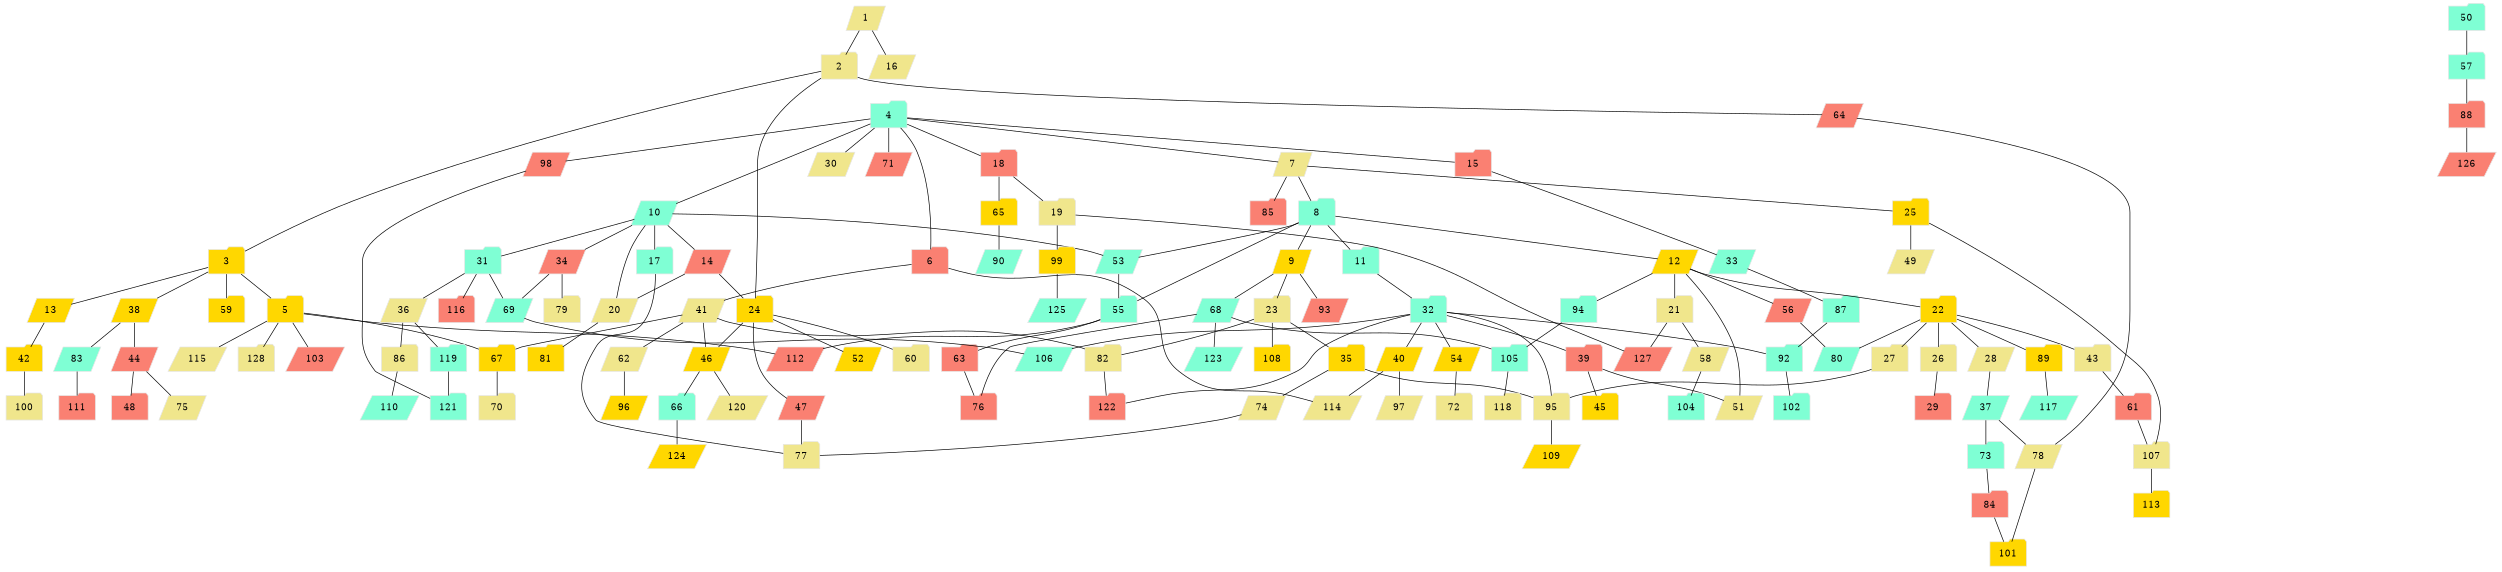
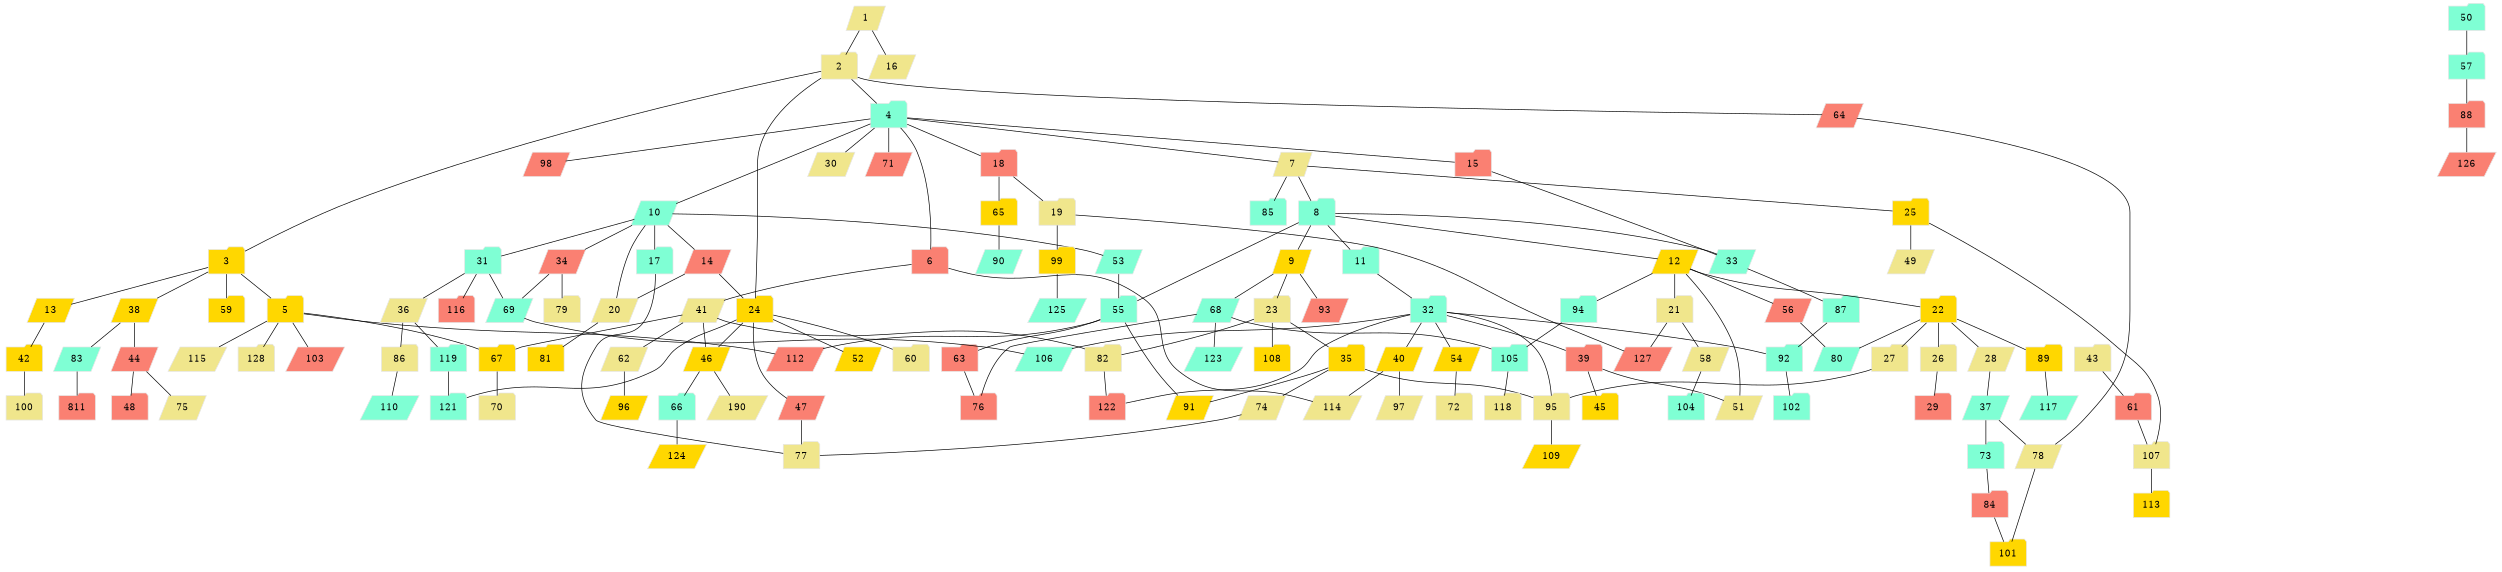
edge "2" -- "4": added
node "85": fillcolor salmon -> aquamarine
edge "8" -- "53": now "8" -- "33"
edge "98" -- "121": now "24" -- "121"
edge "22" -- "43": removed
node "111": label "111" -> "811"
node "120": label "120" -> "190"
node "91": added
